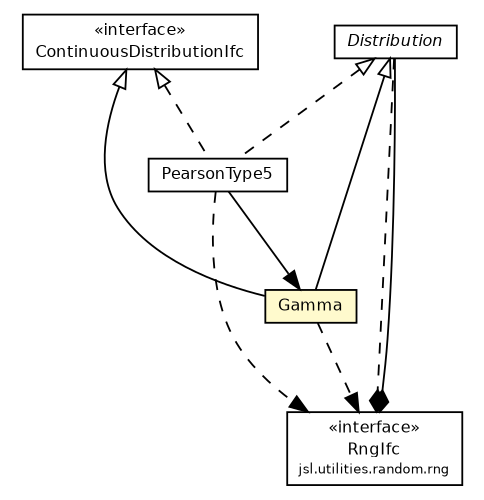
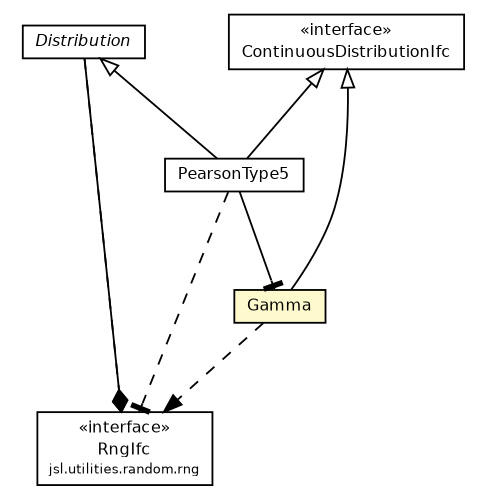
edge "PearsonType5" -> "Distribution": style dashed -> solid
edge "PearsonType5" -> "ContinuousDistributionIfc": style dashed -> solid
edge "Gamma" -> "Distribution": removed
edge "PearsonType5" -> "Gamma": arrowhead normal -> tee
edge "PearsonType5" -> "RngIfc": arrowhead normal -> tee
